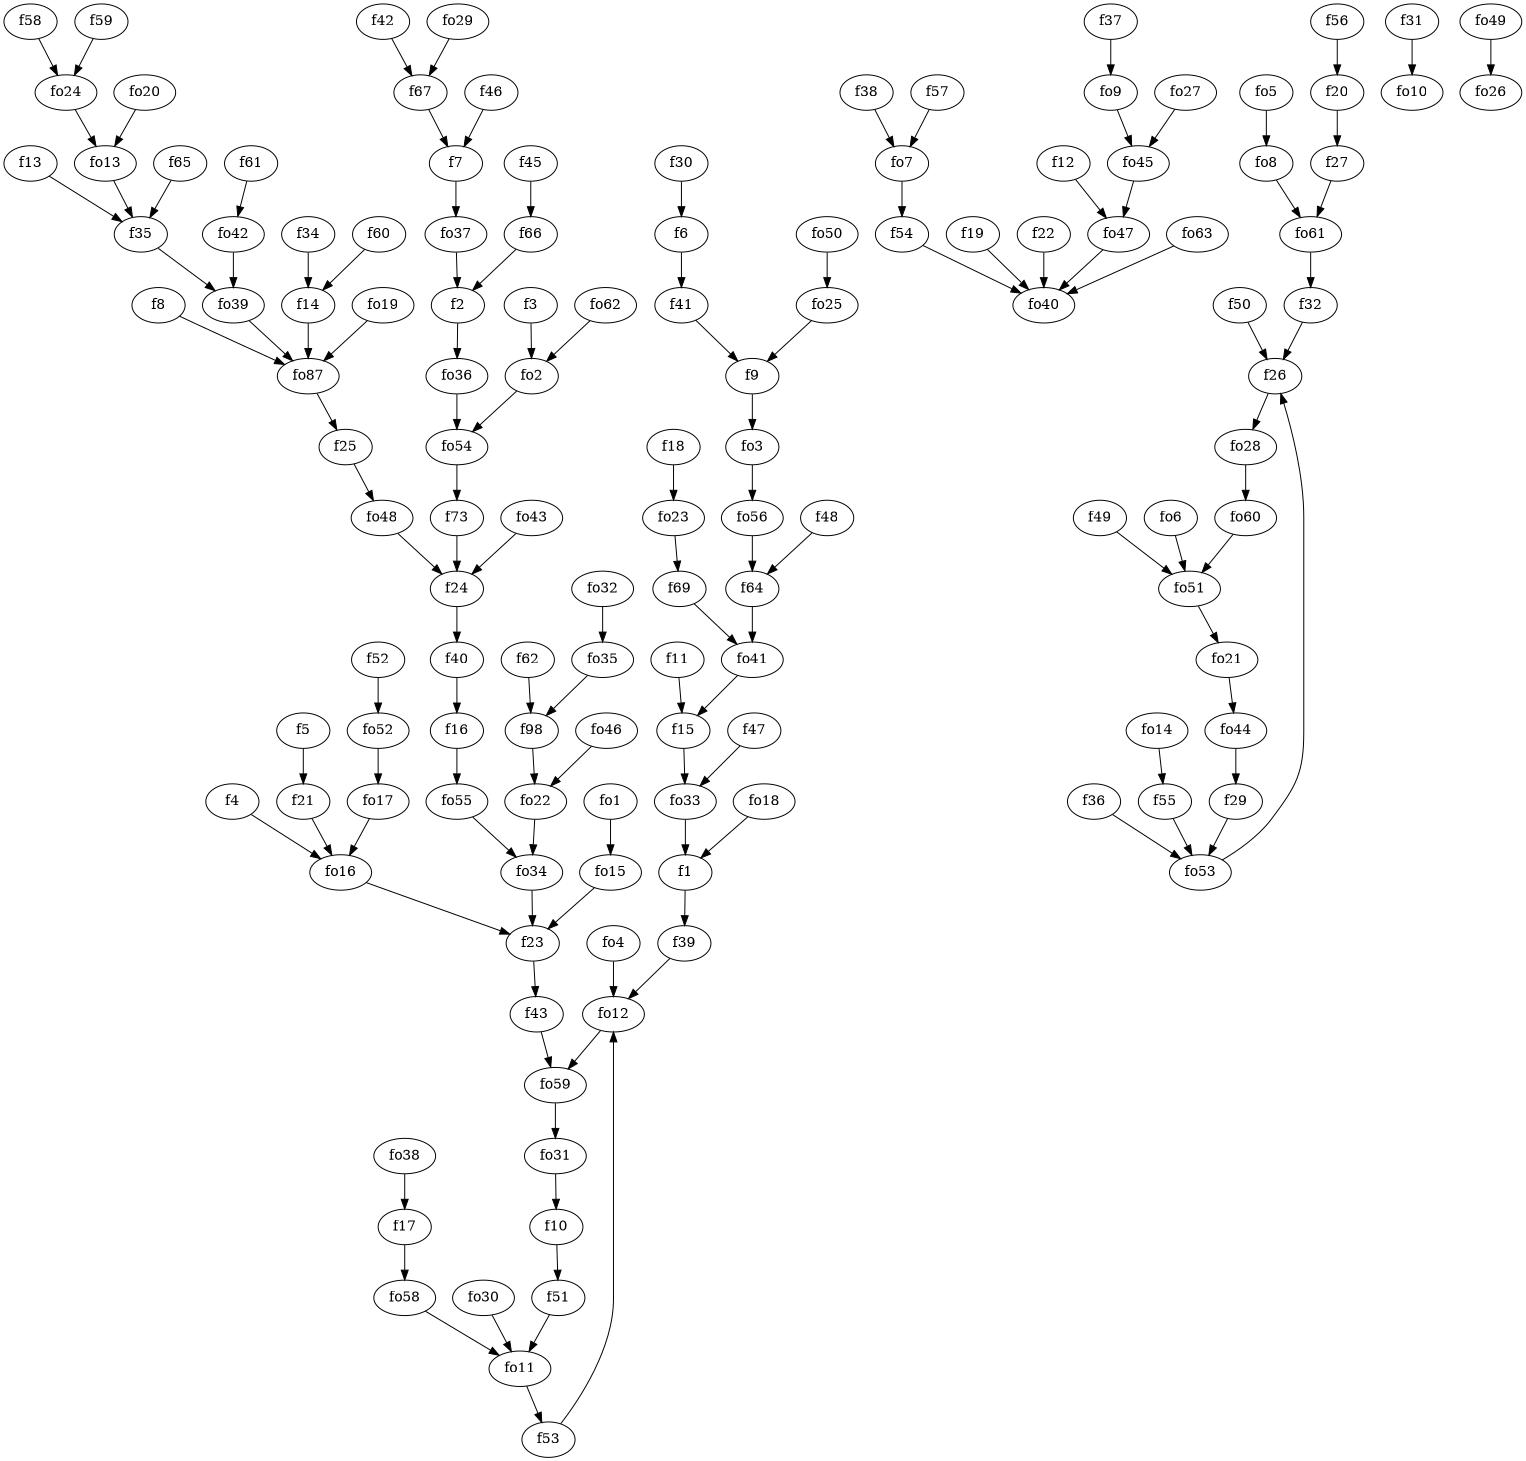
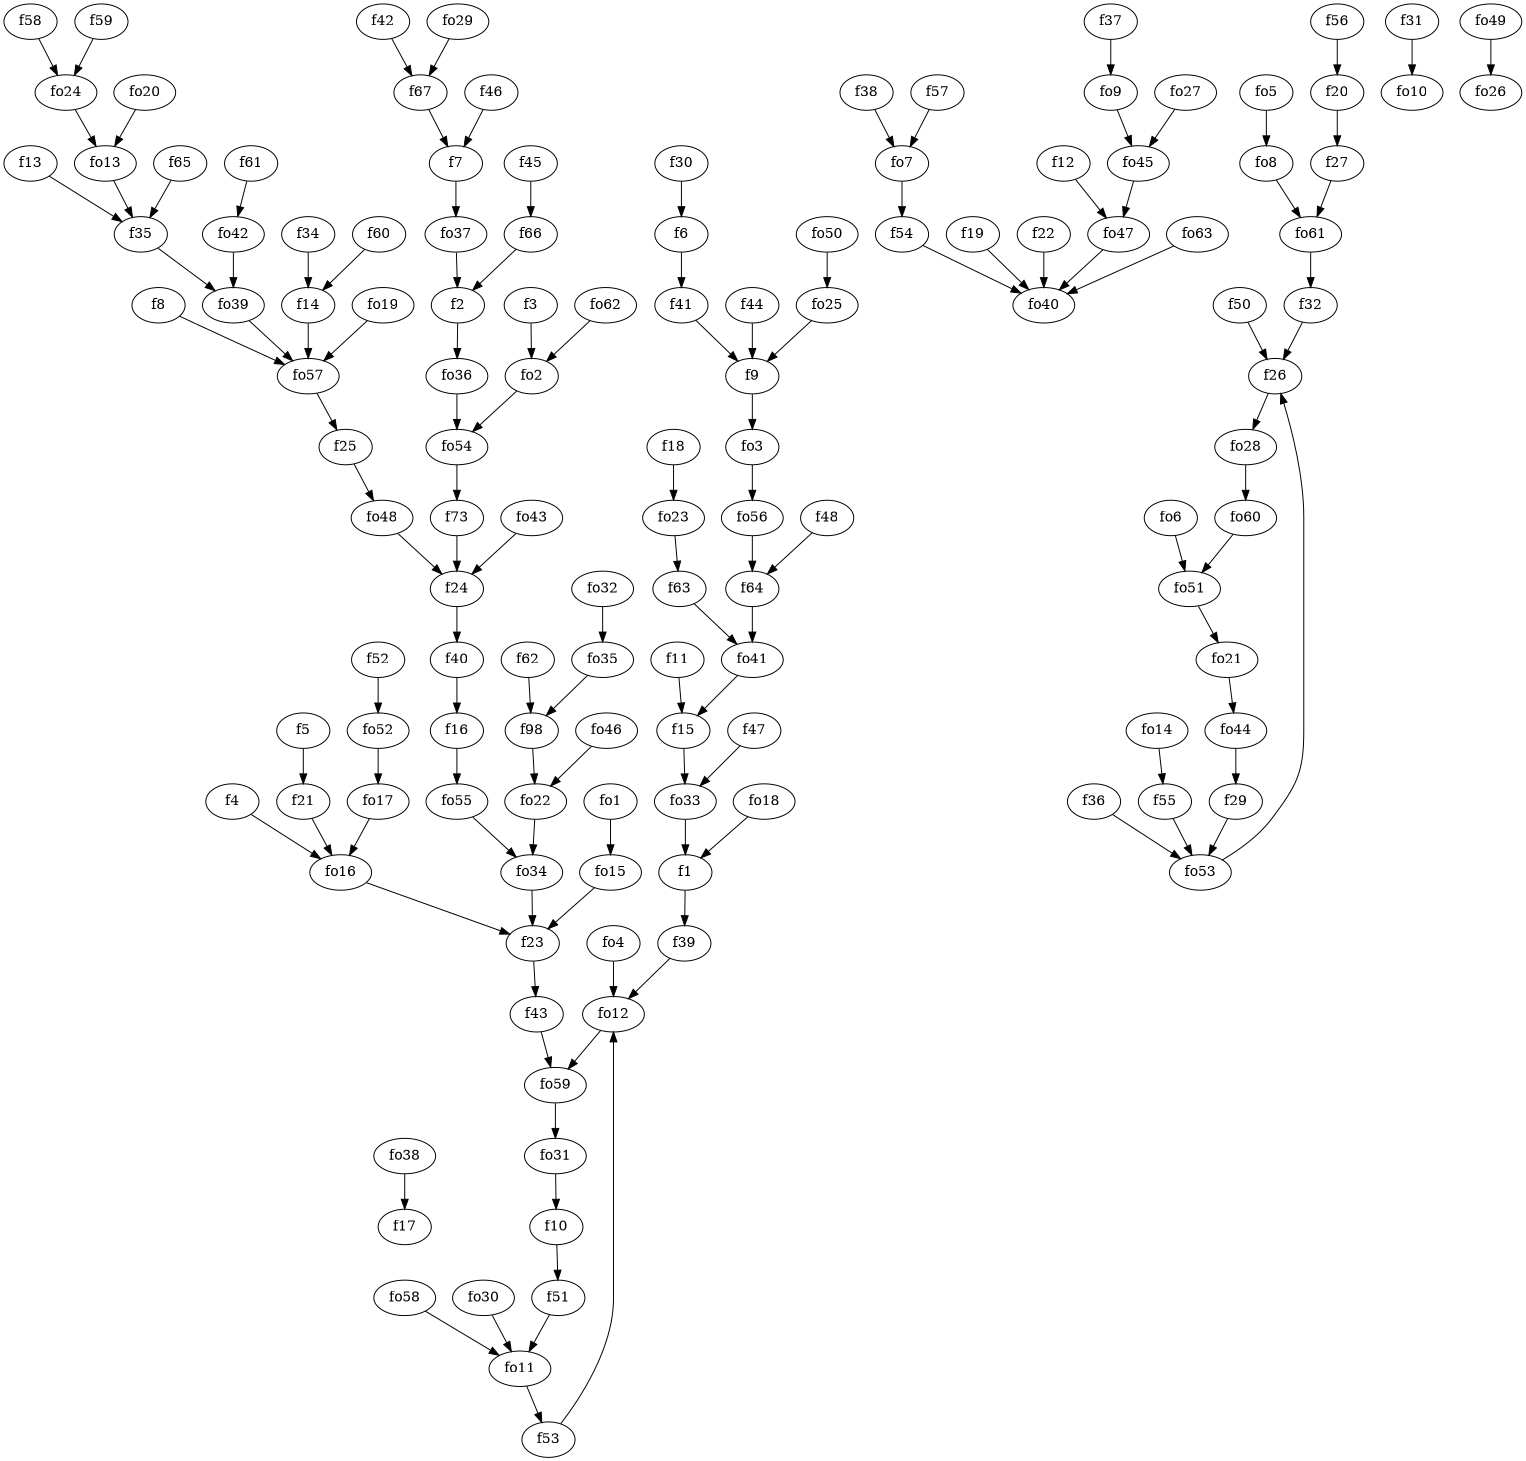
node "f44": added
node "fo87": label "fo87" -> "fo57"
node "f49": removed
node "f69": label "f69" -> "f63"
edge "f17" -> "fo58": removed
